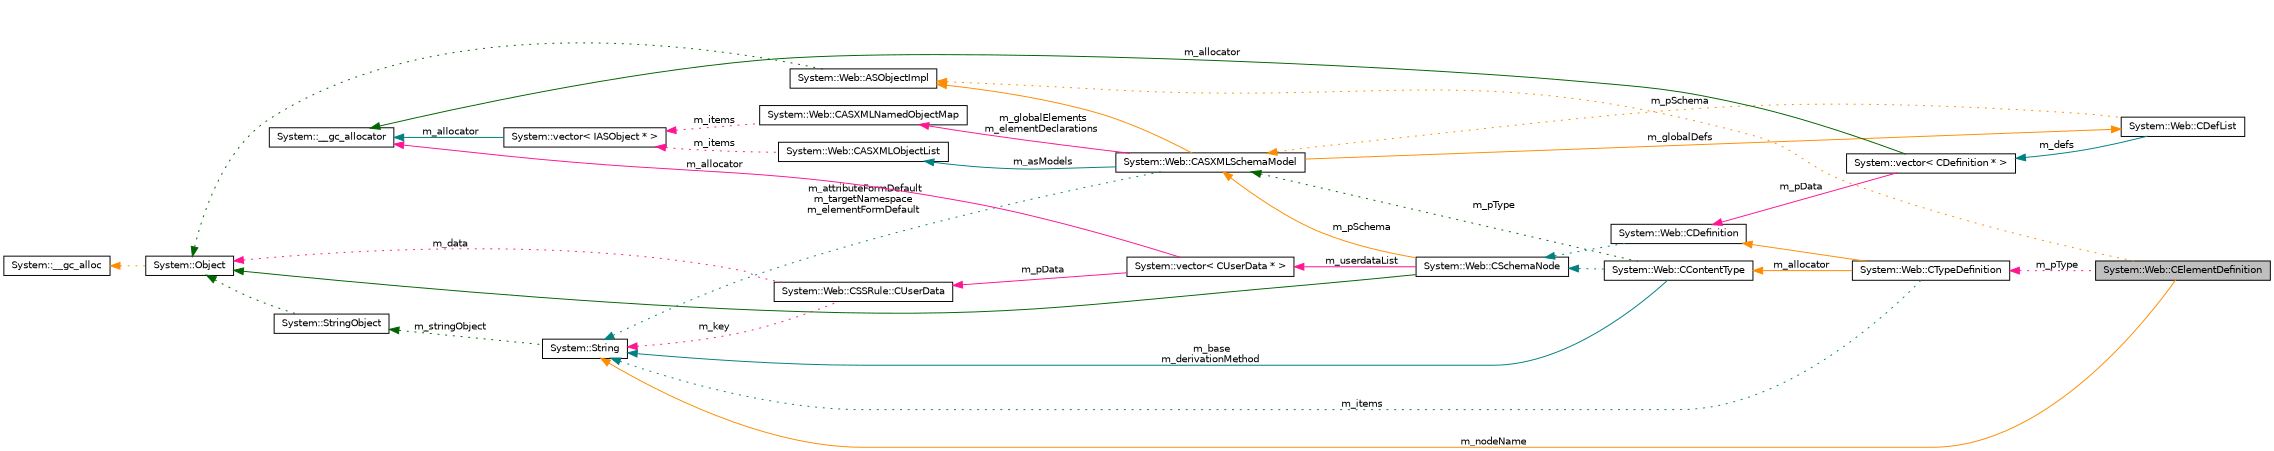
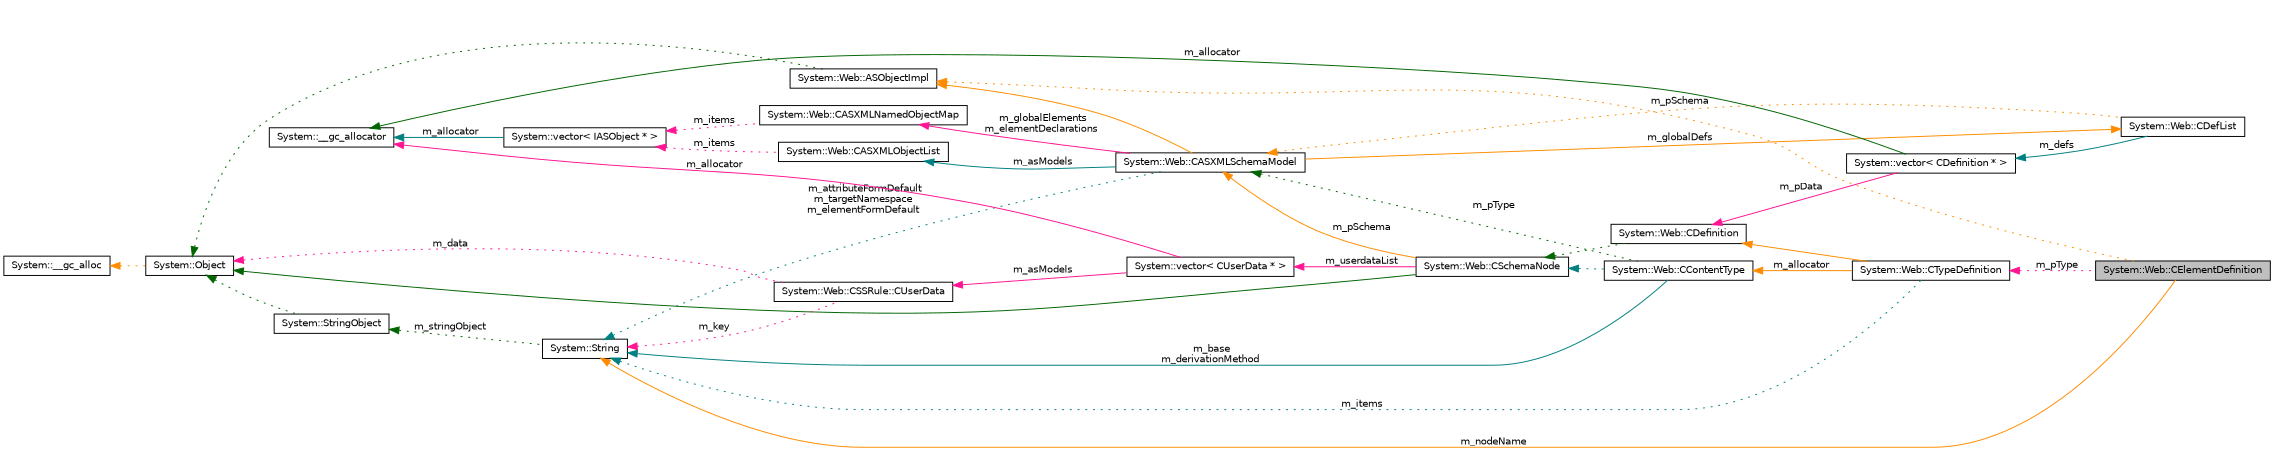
edge "System::Web::CDefinition" -> "System::Web::CSchemaNode": color teal -> darkgreen
edge "System::vector< CUserData * >" -> "System::Web::CSSRule::CUserData": label " m_pData" -> " m_asModels"
